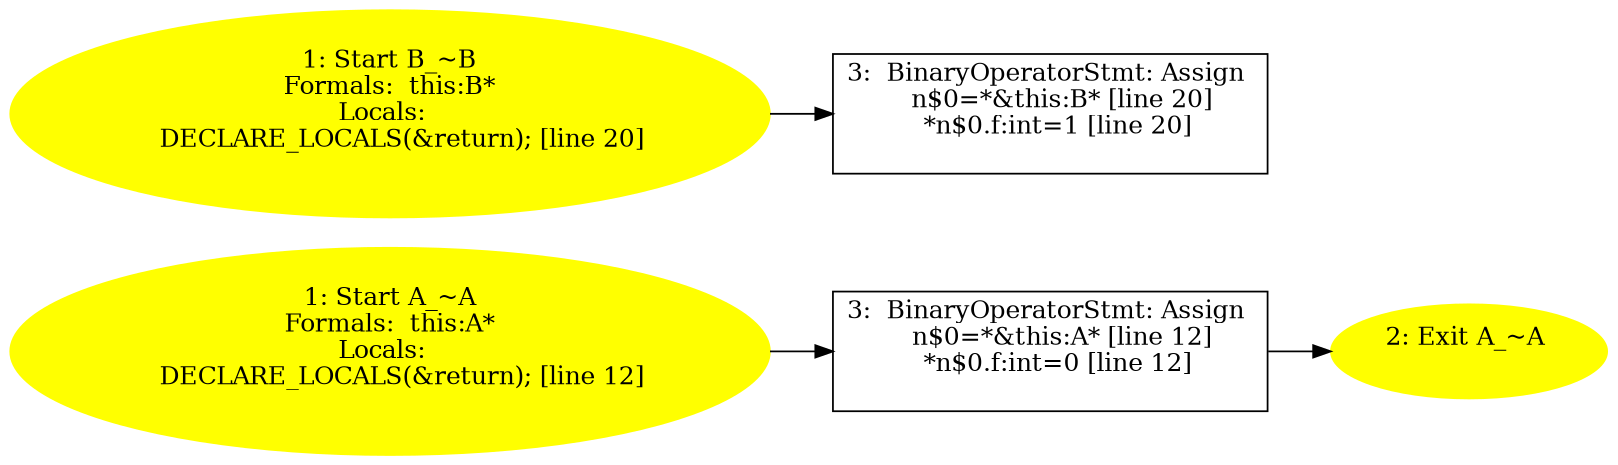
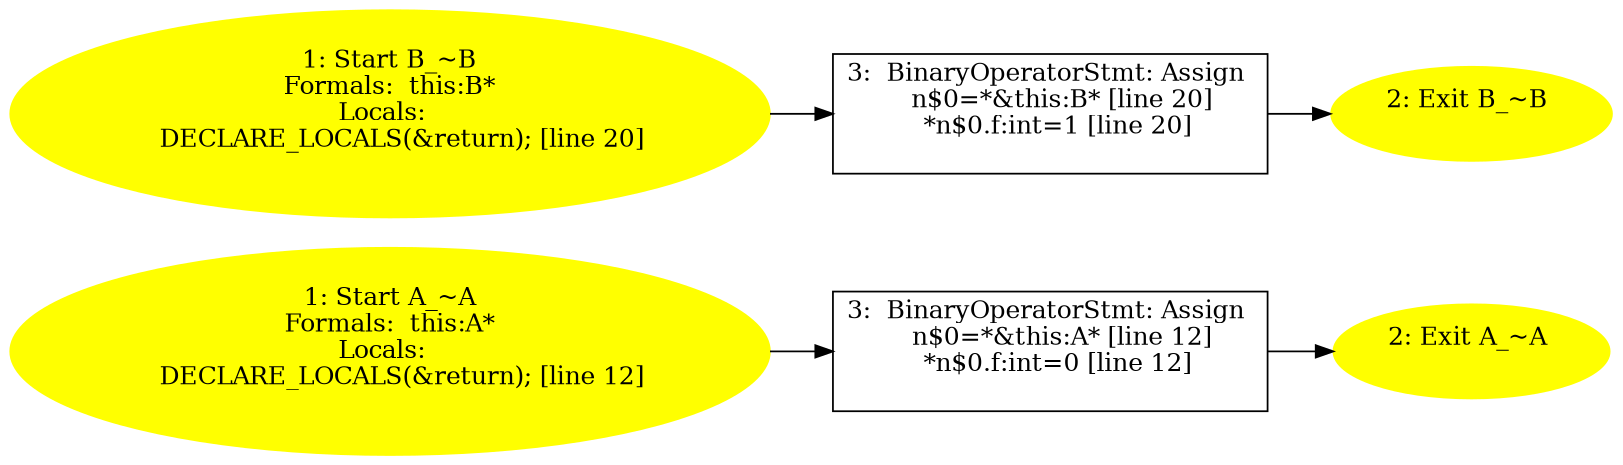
node "2: Exit B_~B": added
